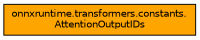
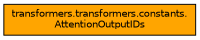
node "onnxruntime.transformers.constants. AttentionOutputIDs": label "onnxruntime.transformers.constants. AttentionOutputIDs" -> "transformers.transformers.constants. AttentionOutputIDs"
